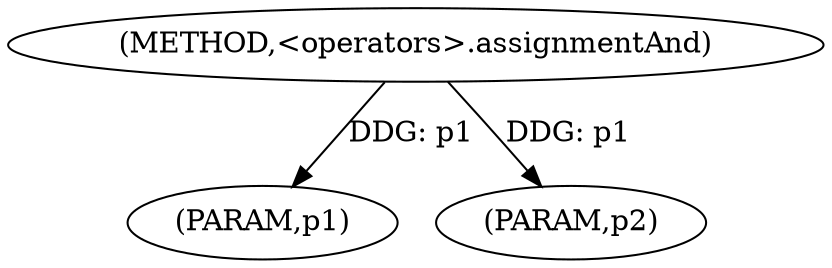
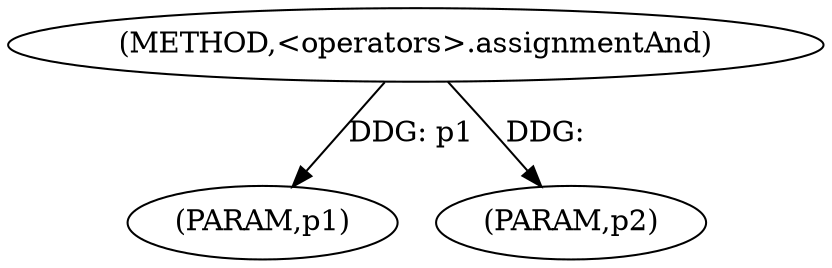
edge "(METHOD,<operators>.assignmentAnd)" -> "(PARAM,p2)": label "DDG: p1" -> "DDG: "
